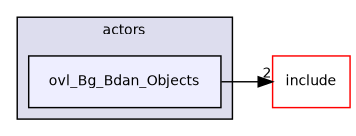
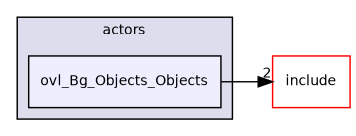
node "ovl_Bg_Bdan_Objects": label "ovl_Bg_Bdan_Objects" -> "ovl_Bg_Objects_Objects"
